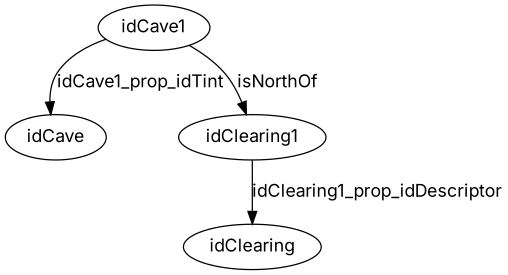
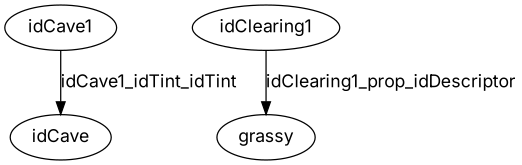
edge "idCave1" -> "idClearing1": removed, label "isNorthOf"
edge "idCave1" -> "idCave": label "idCave1_prop_idTint" -> "idCave1_idTint_idTint"
node "idClearing": label "idClearing" -> "grassy"
